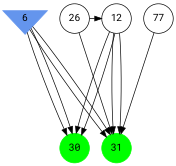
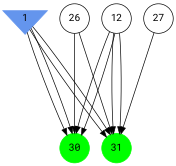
node "6": label "6" -> "1"
edge "26" -> "12": now "26" -> "30"
node "77": label "77" -> "27"
